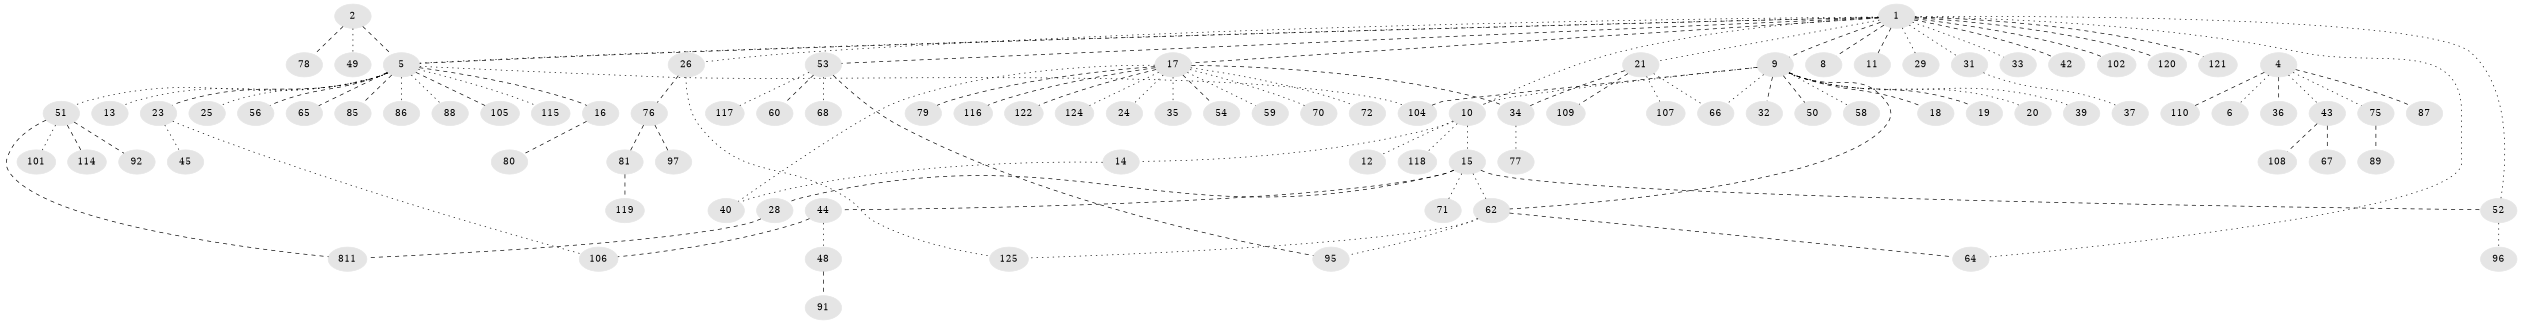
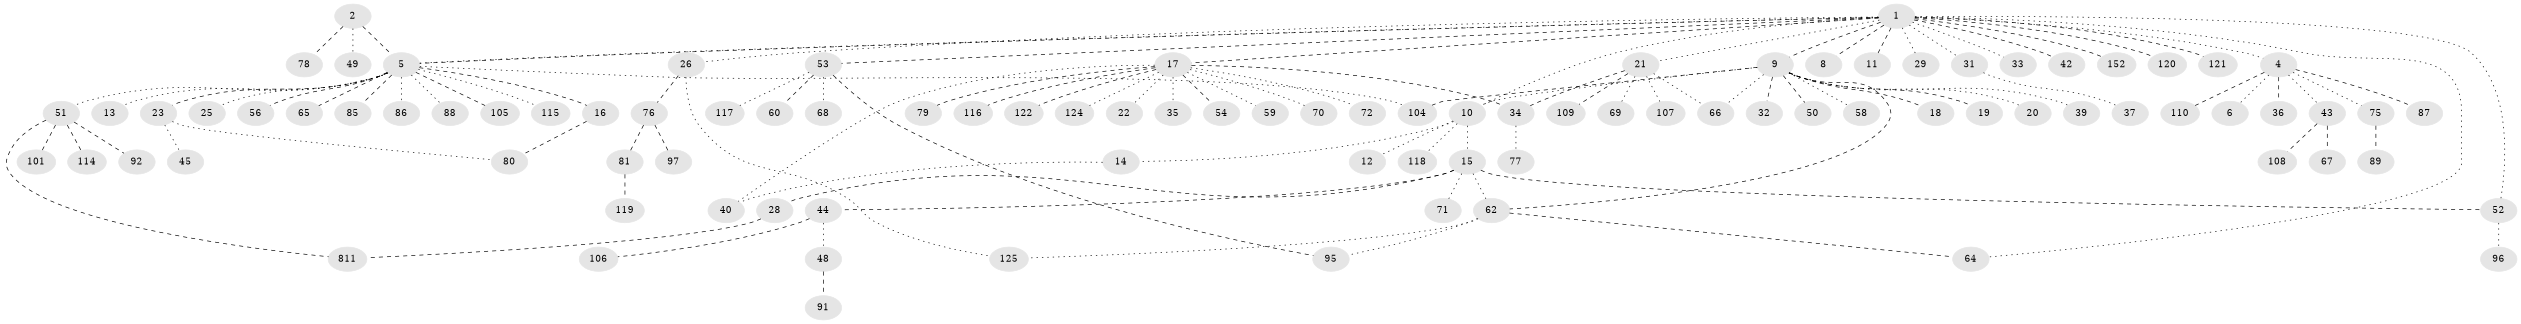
edge "1" -- "4": added
node "102": label "102" -> "152"
node "24": label "24" -> "22"
node "69": added
edge "51" -- "101": style dotted -> dashed
edge "23" -- "106": now "23" -- "80"
